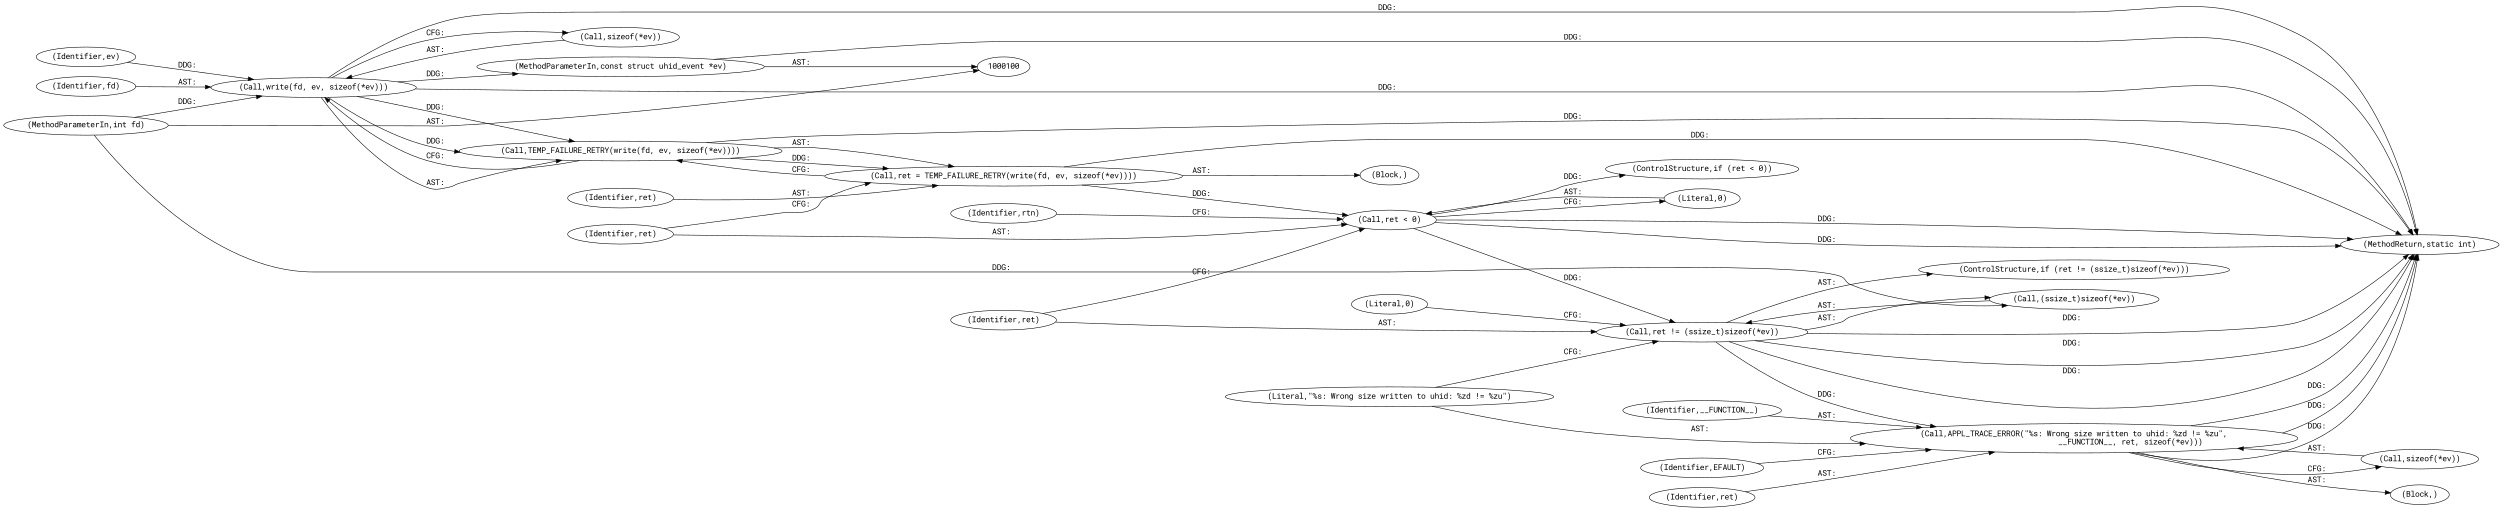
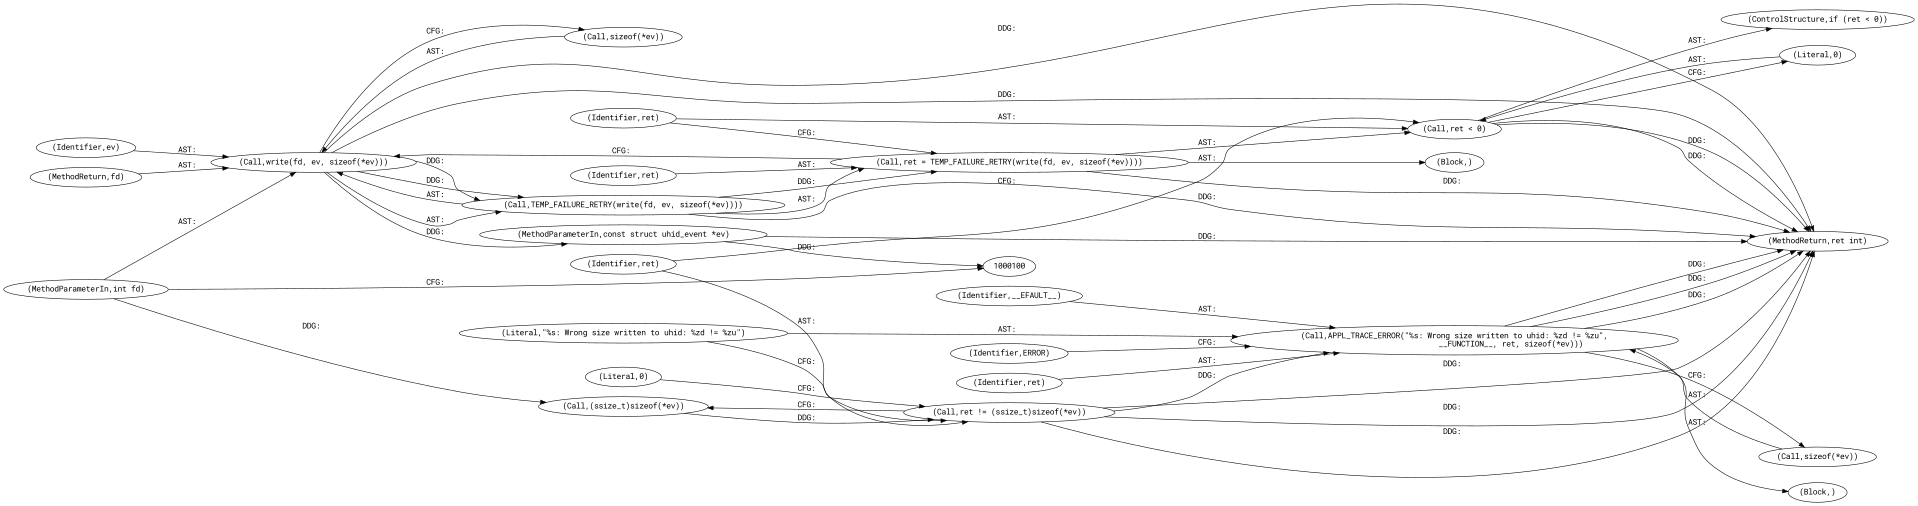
edge "(MethodParameterIn,const struct uhid_event *ev)" -> "1000100": label "AST: " -> "DDG: "
edge "(Identifier,ev)" -> "(Call,write(fd, ev, sizeof(*ev)))": label "DDG: " -> "AST: "
node "(Identifier,fd)": label "(Identifier,fd)" -> "(MethodReturn,fd)"
edge "(MethodParameterIn,int fd)" -> "(Call,write(fd, ev, sizeof(*ev)))": label "DDG: " -> "AST: "
edge "(MethodParameterIn,int fd)" -> "1000100": label "AST: " -> "CFG: "
edge "(Call,TEMP_FAILURE_RETRY(write(fd, ev, sizeof(*ev))))" -> "(Call,write(fd, ev, sizeof(*ev)))": label "CFG: " -> "AST: "
edge "(Call,ret = TEMP_FAILURE_RETRY(write(fd, ev, sizeof(*ev))))" -> "(Call,TEMP_FAILURE_RETRY(write(fd, ev, sizeof(*ev))))": now "(Call,ret = TEMP_FAILURE_RETRY(write(fd, ev, sizeof(*ev))))" -> "(Call,write(fd, ev, sizeof(*ev)))"
edge "(Call,ret < 0)" -> "(ControlStructure,if (ret < 0))": label "DDG: " -> "AST: "
edge "(Call,ret = TEMP_FAILURE_RETRY(write(fd, ev, sizeof(*ev))))" -> "(Call,ret < 0)": label "DDG: " -> "AST: "
node "(Identifier,rtn)": removed
node "(MethodReturn,static int)": label "(MethodReturn,static int)" -> "(MethodReturn,ret int)"
node "(ControlStructure,if (ret != (ssize_t)sizeof(*ev)))": removed
edge "(Call,ret < 0)" -> "(Call,ret != (ssize_t)sizeof(*ev))": removed, label "DDG:"
edge "(Call,(ssize_t)sizeof(*ev))" -> "(Call,ret != (ssize_t)sizeof(*ev))": label "AST: " -> "DDG: "
edge "(Call,ret != (ssize_t)sizeof(*ev))" -> "(Call,(ssize_t)sizeof(*ev))": label "AST: " -> "CFG: "
node "(Identifier,__FUNCTION__)": label "(Identifier,__FUNCTION__)" -> "(Identifier,__EFAULT__)"
node "(Identifier,EFAULT)": label "(Identifier,EFAULT)" -> "(Identifier,ERROR)"
